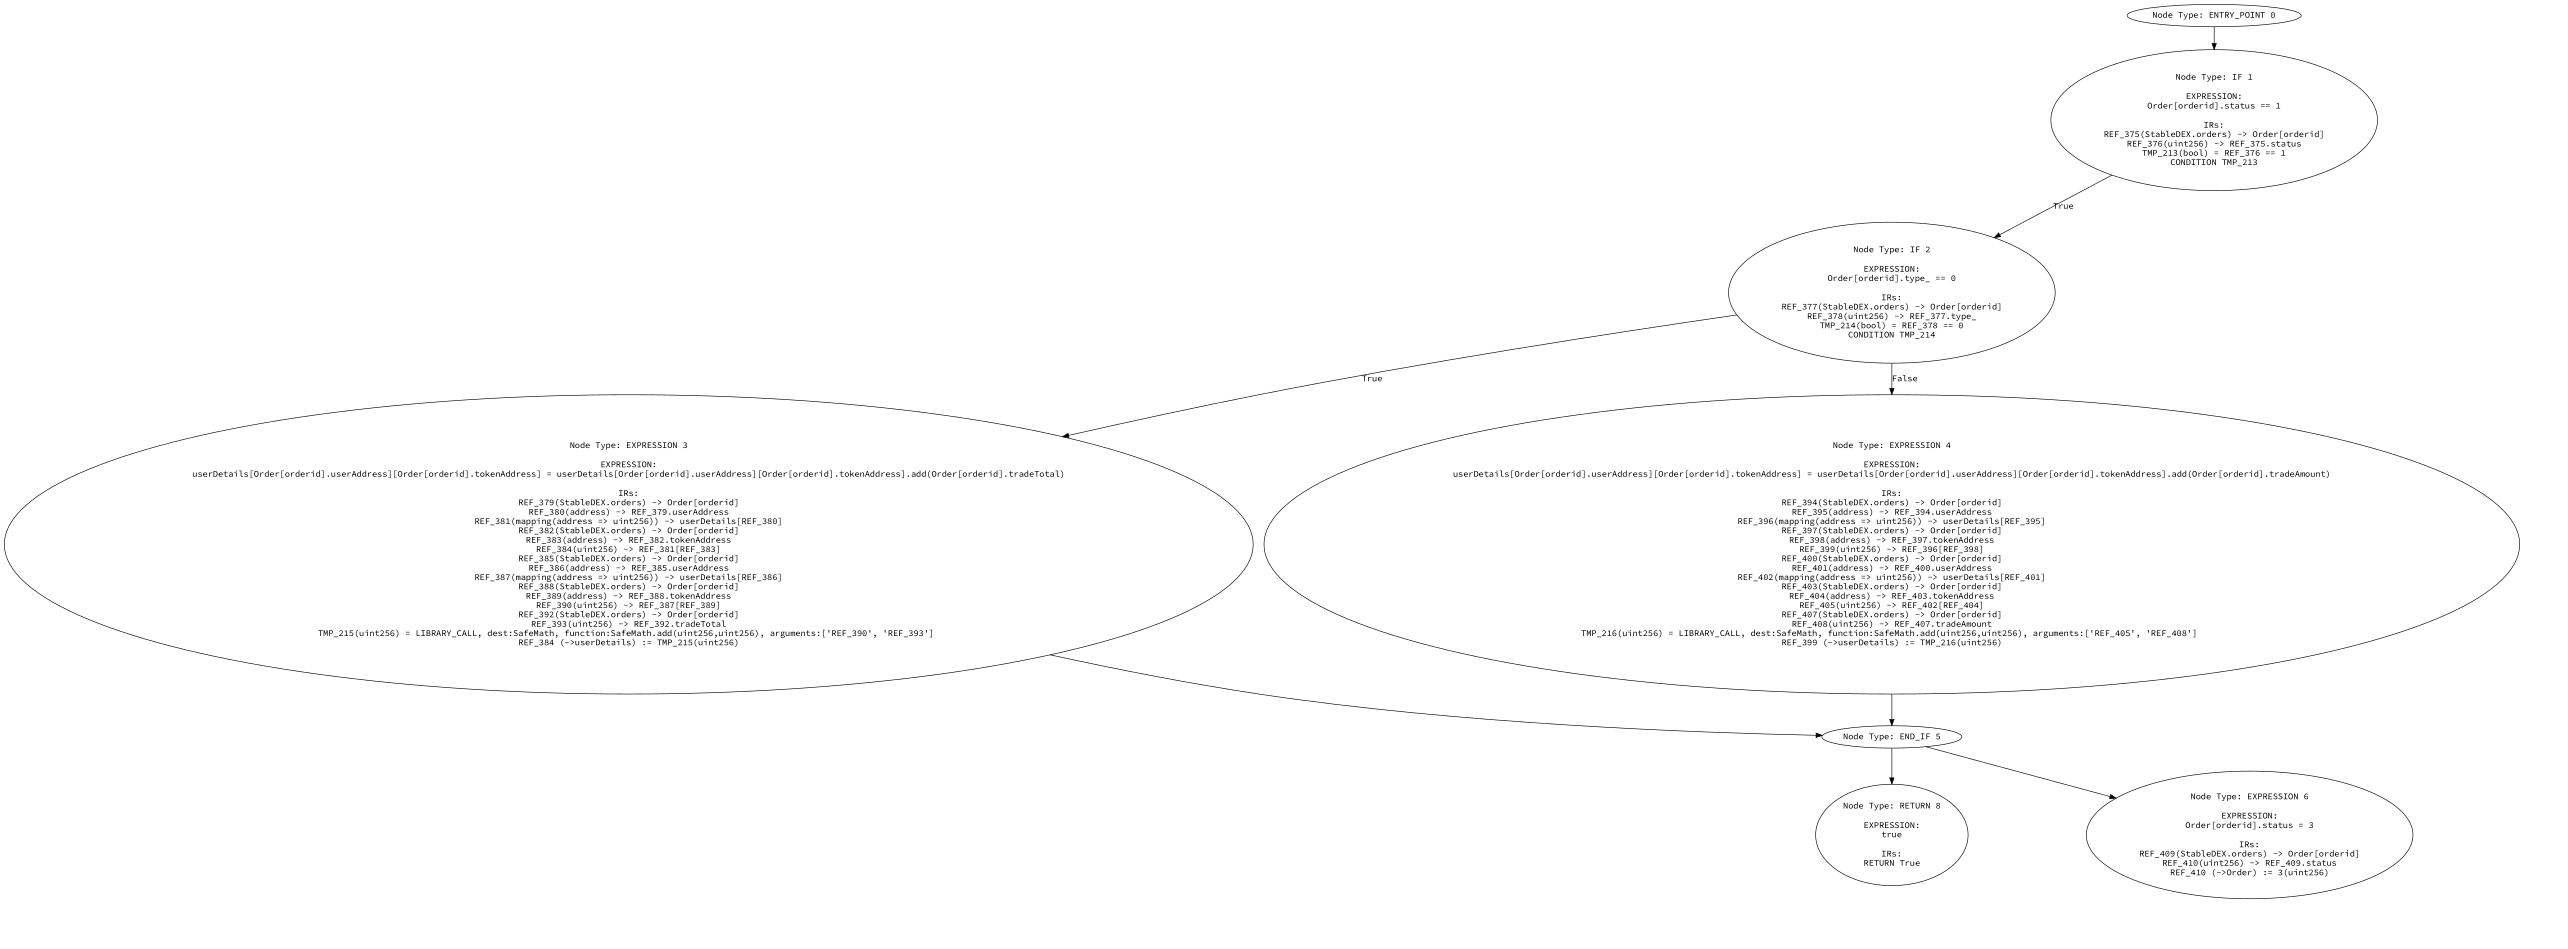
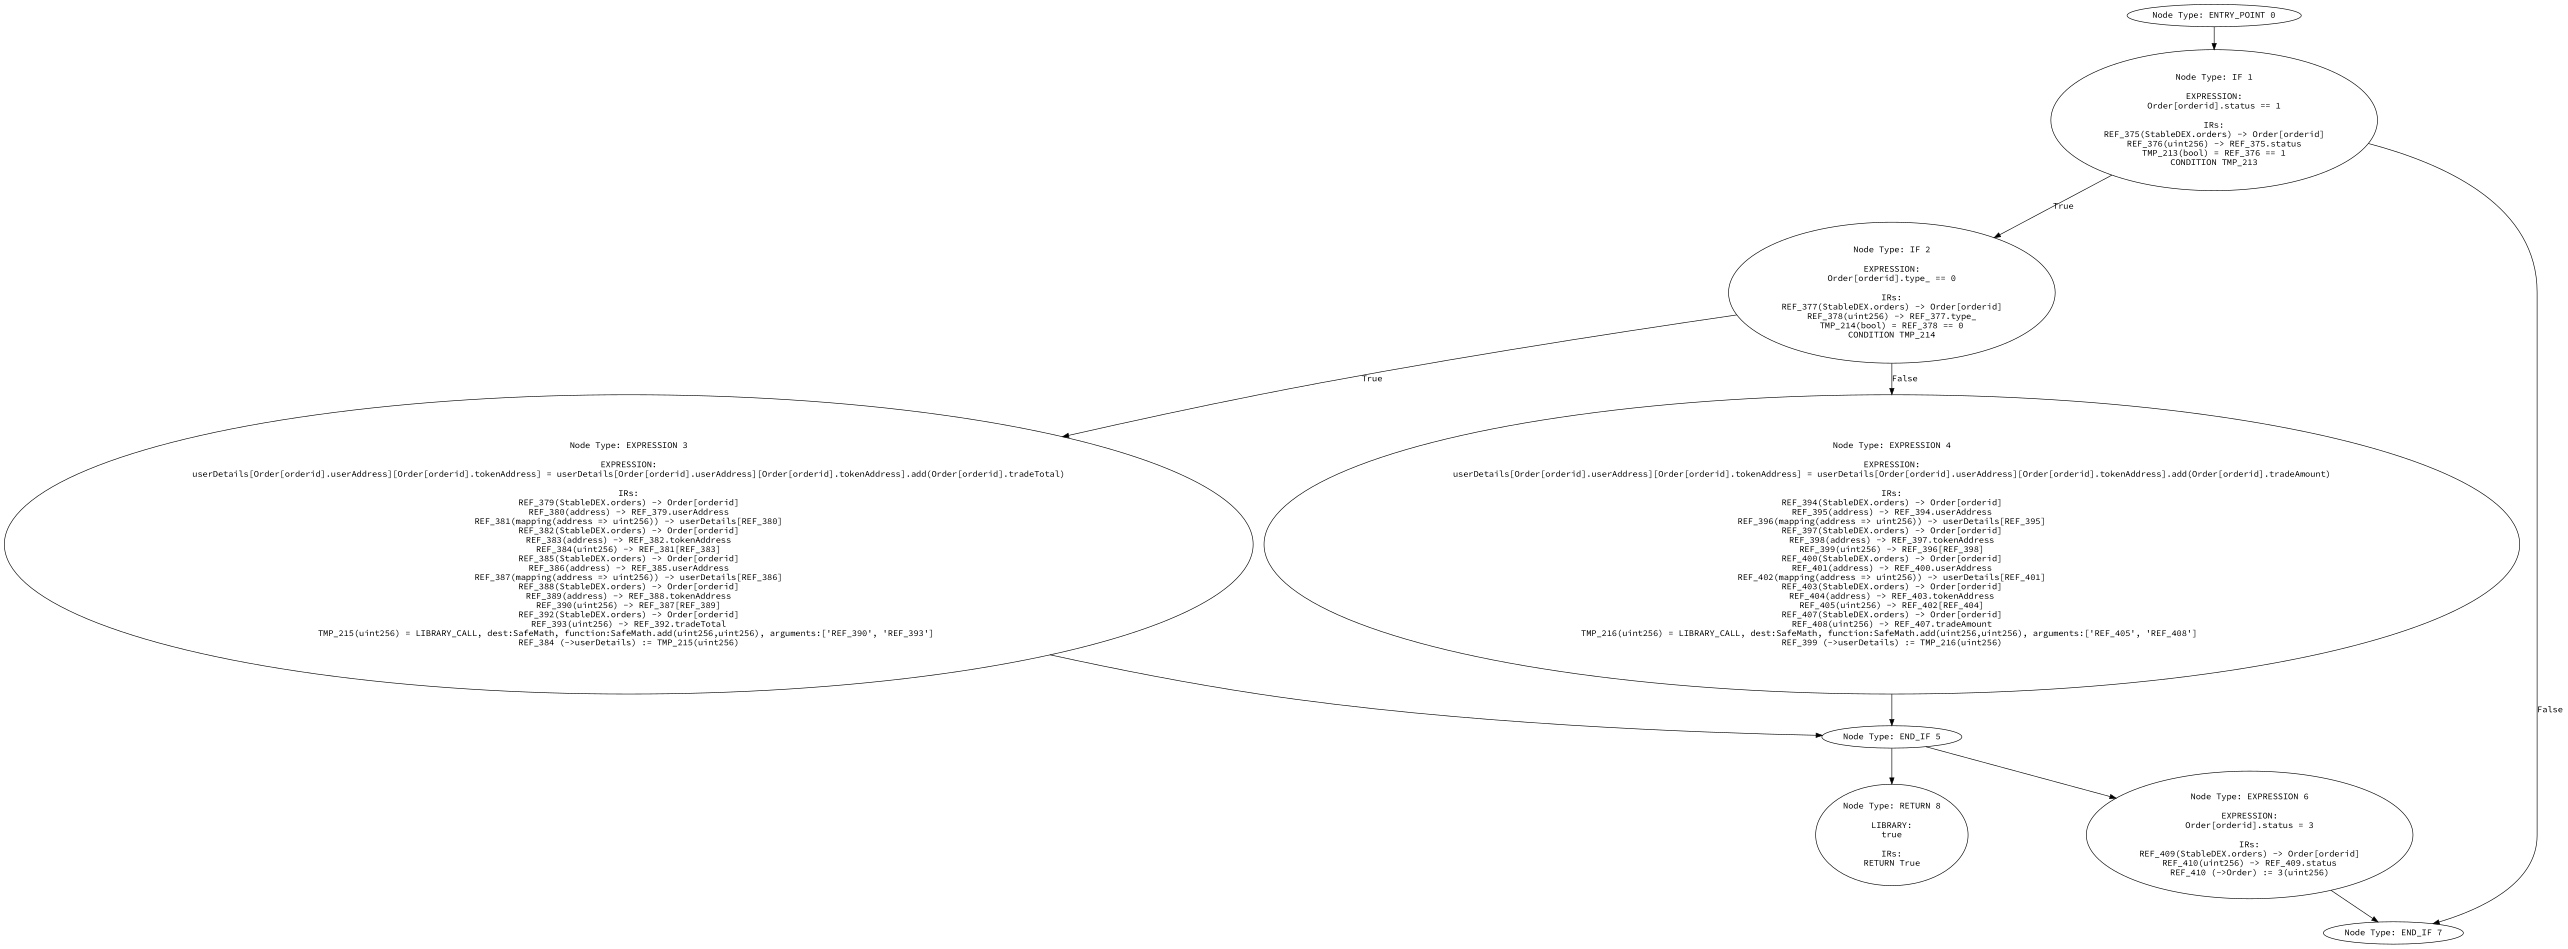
node "Node Type: RETURN 8 EXPRESSION: true IRs: RETURN True": label "Node Type: RETURN 8 EXPRESSION: true IRs: RETURN True" -> "Node Type: RETURN 8 LIBRARY: true IRs: RETURN True"
node "Node Type: END_IF 7": added
